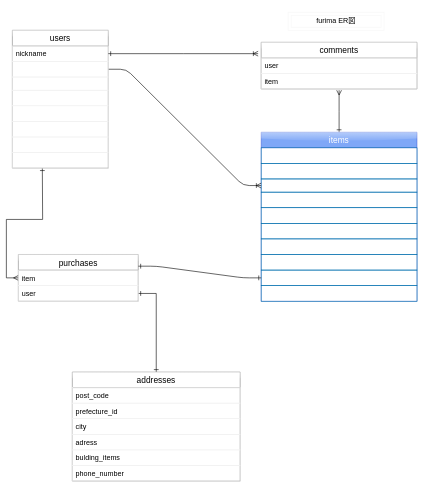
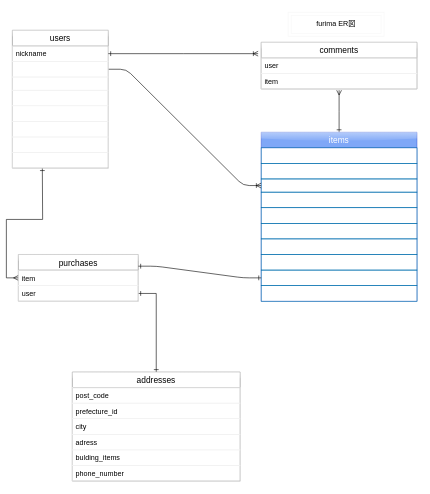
node "furima ER図": size 96x18 -> 96x24
